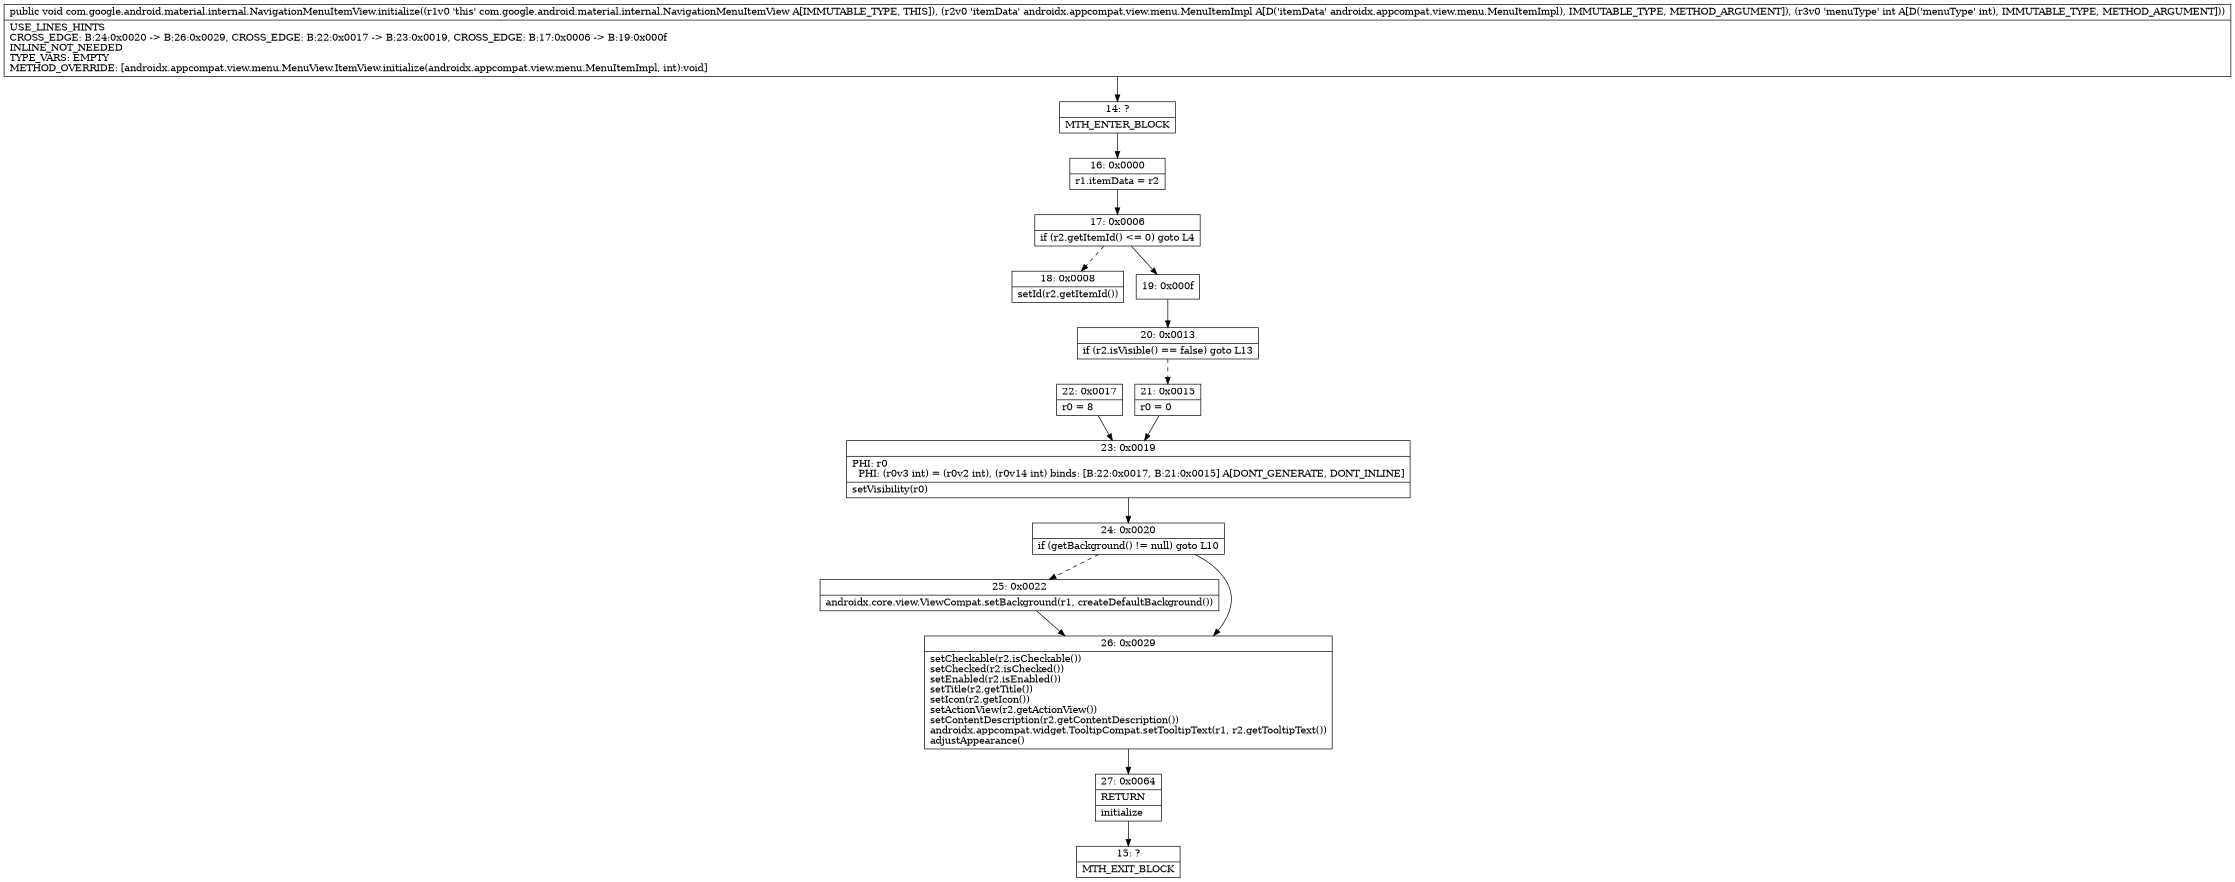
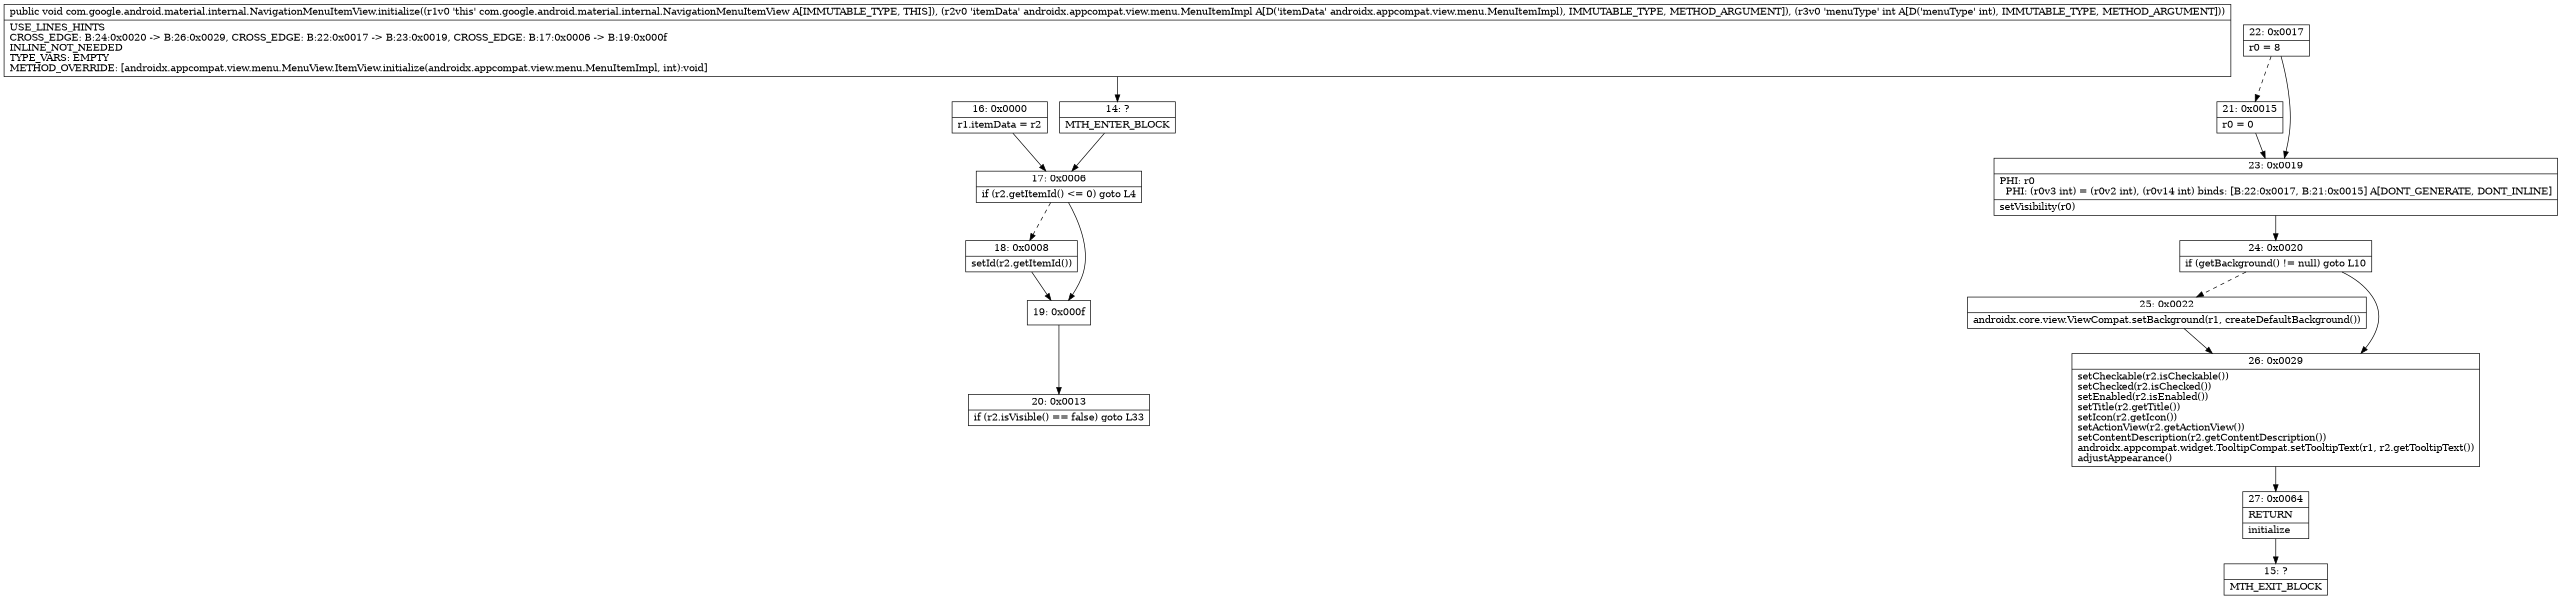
edge "14: ?" -> "16: 0x0000": now "14: ?" -> "17: 0x0006"
edge "18: 0x0008" -> "19: 0x000f": added
node "20: 0x0013": text "if (r2.isVisible() == false) goto L13" -> "if (r2.isVisible() == false) goto L33"
edge "20: 0x0013" -> "21: 0x0015": now "22: 0x0017" -> "21: 0x0015"
